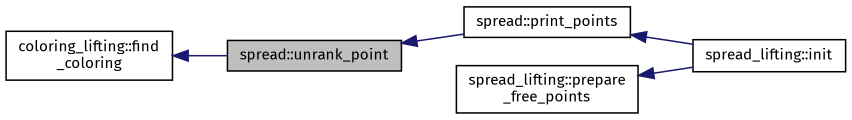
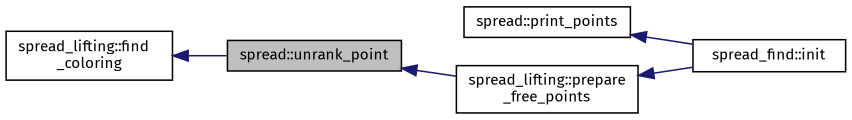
edge "spread::print_points" -> "spread::unrank_point": now "spread_lifting::prepare _free_points" -> "spread::unrank_point"
node "coloring_lifting::find _coloring": label "coloring_lifting::find _coloring" -> "spread_lifting::find _coloring"
node "spread_lifting::init": label "spread_lifting::init" -> "spread_find::init"
